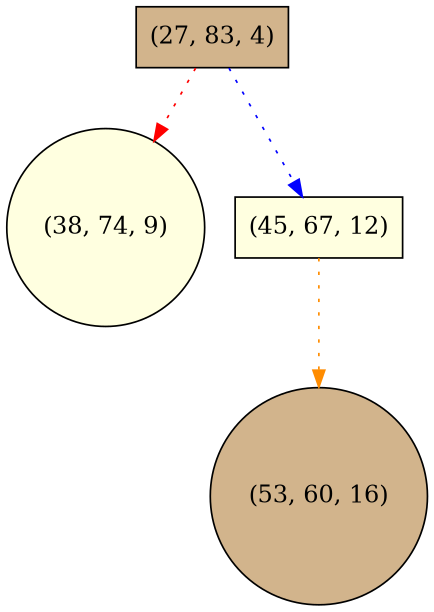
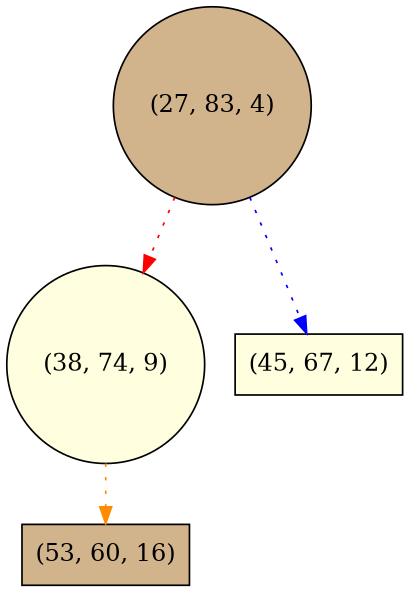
node "(27, 83, 4)": shape box -> circle
edge "(45, 67, 12)" -> "(53, 60, 16)": now "(38, 74, 9)" -> "(53, 60, 16)"
node "(53, 60, 16)": shape circle -> box
